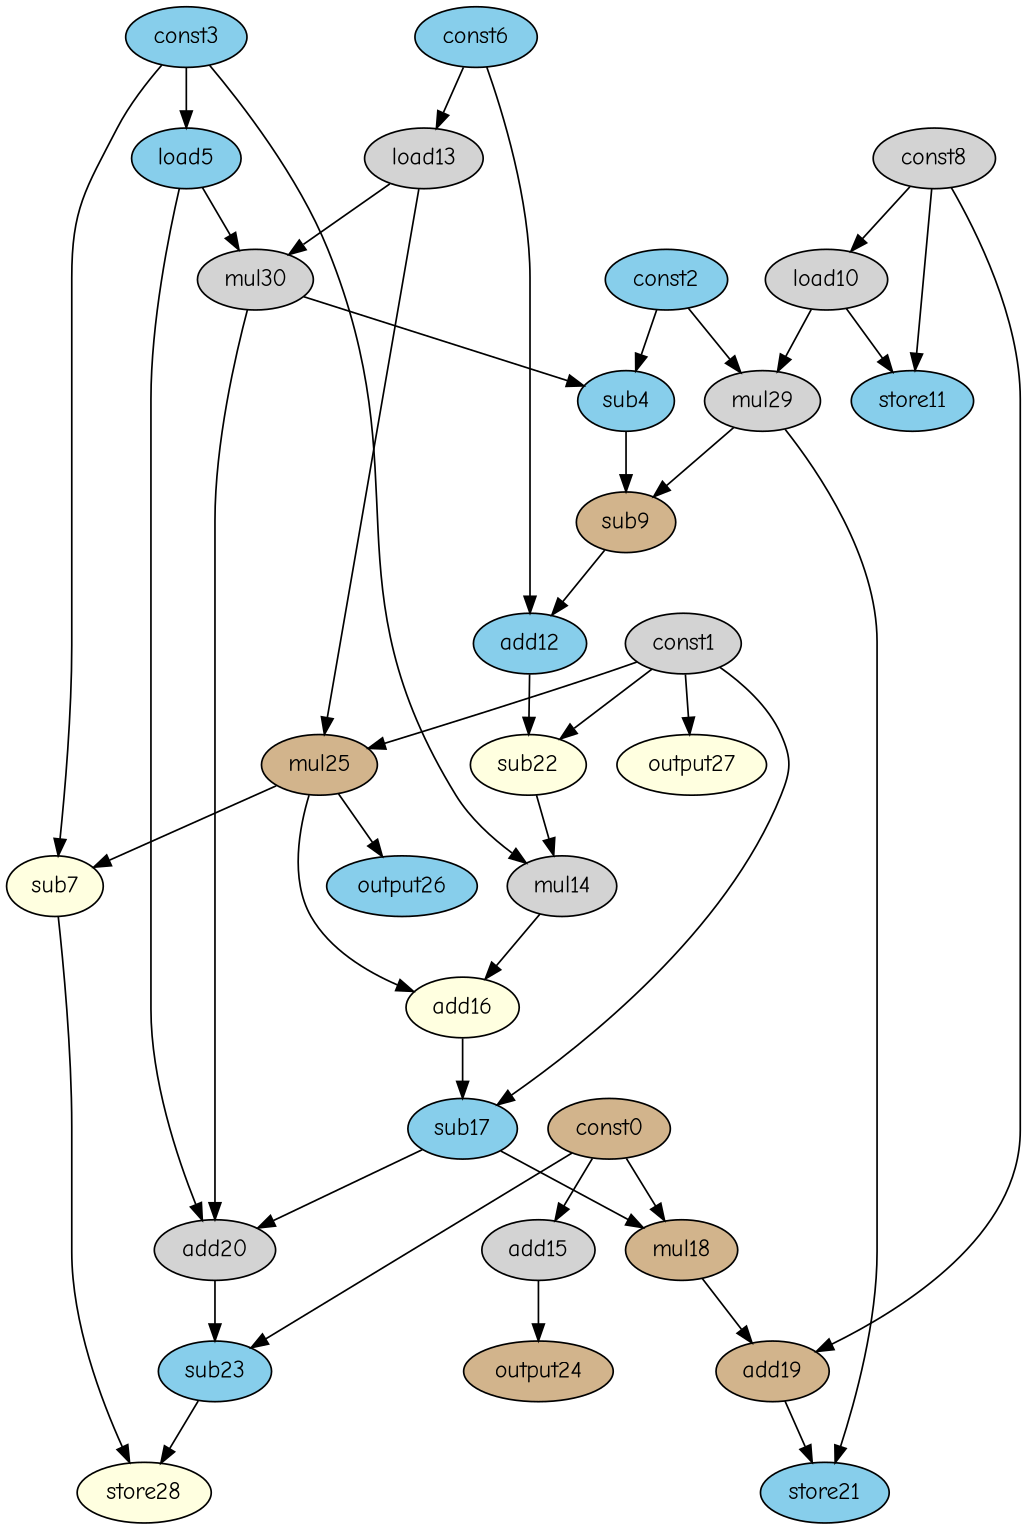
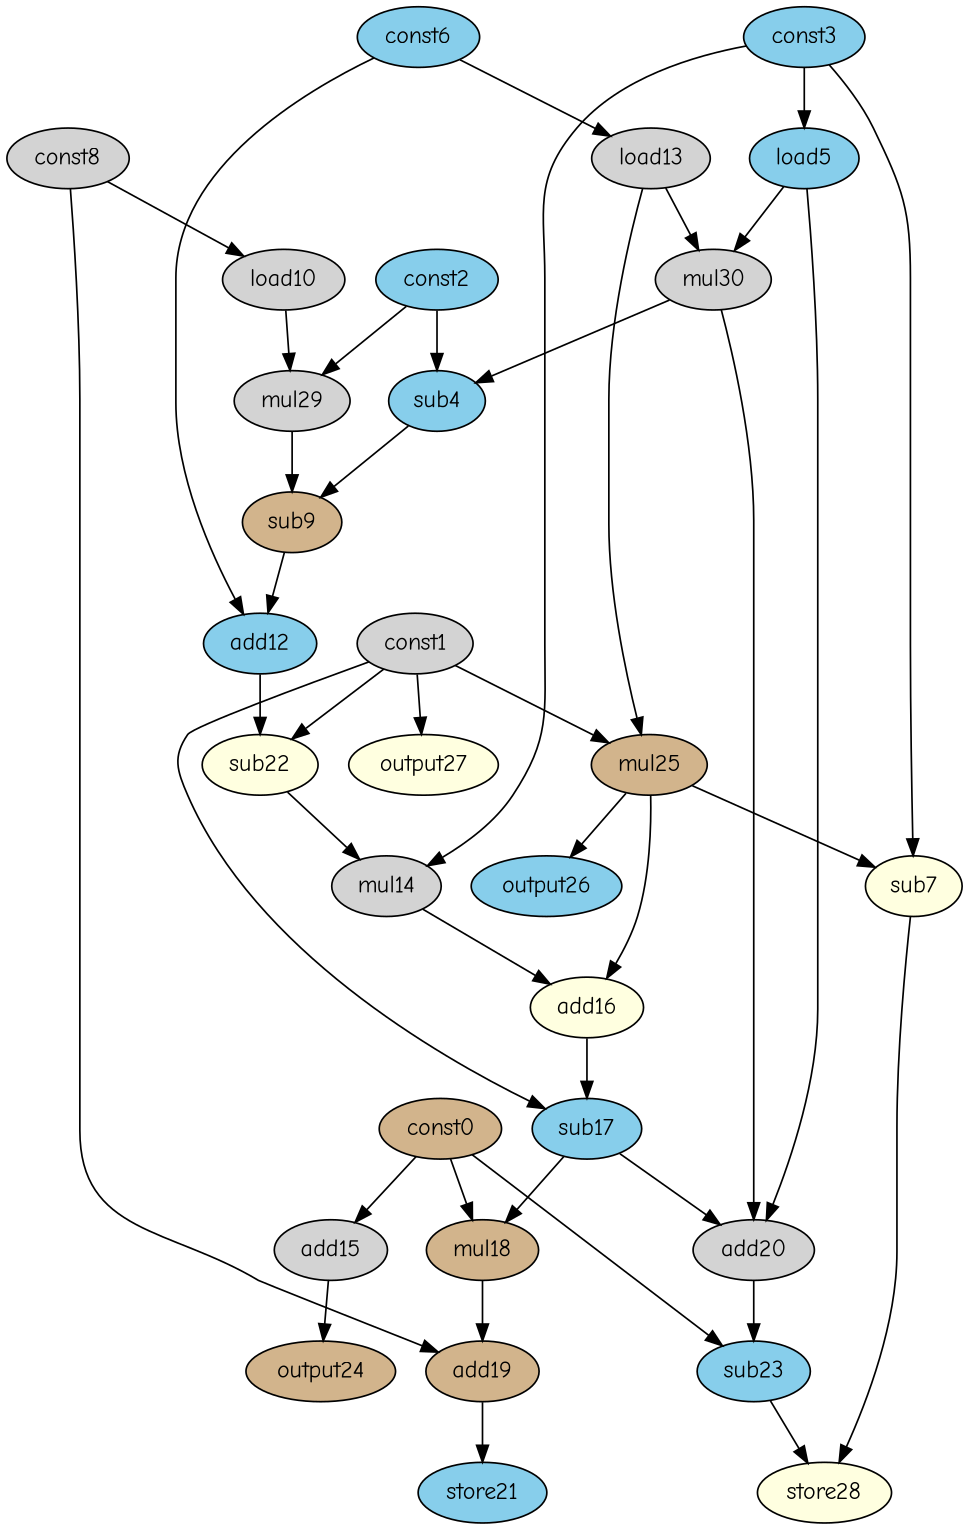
node "store11": removed
edge "mul29" -> "store21": removed
